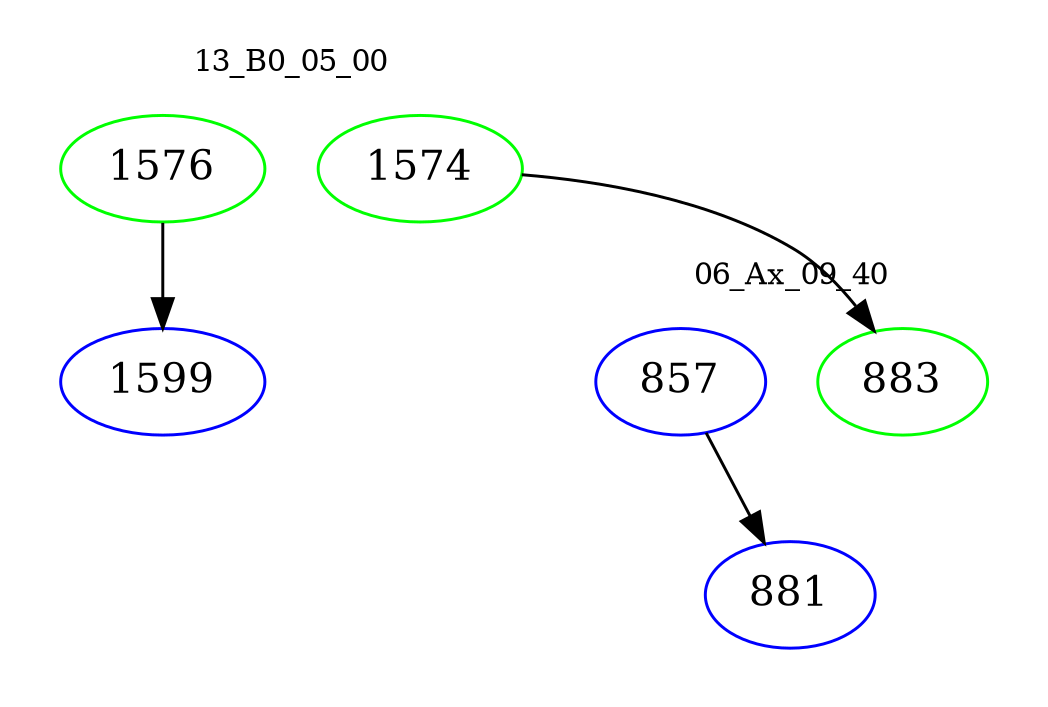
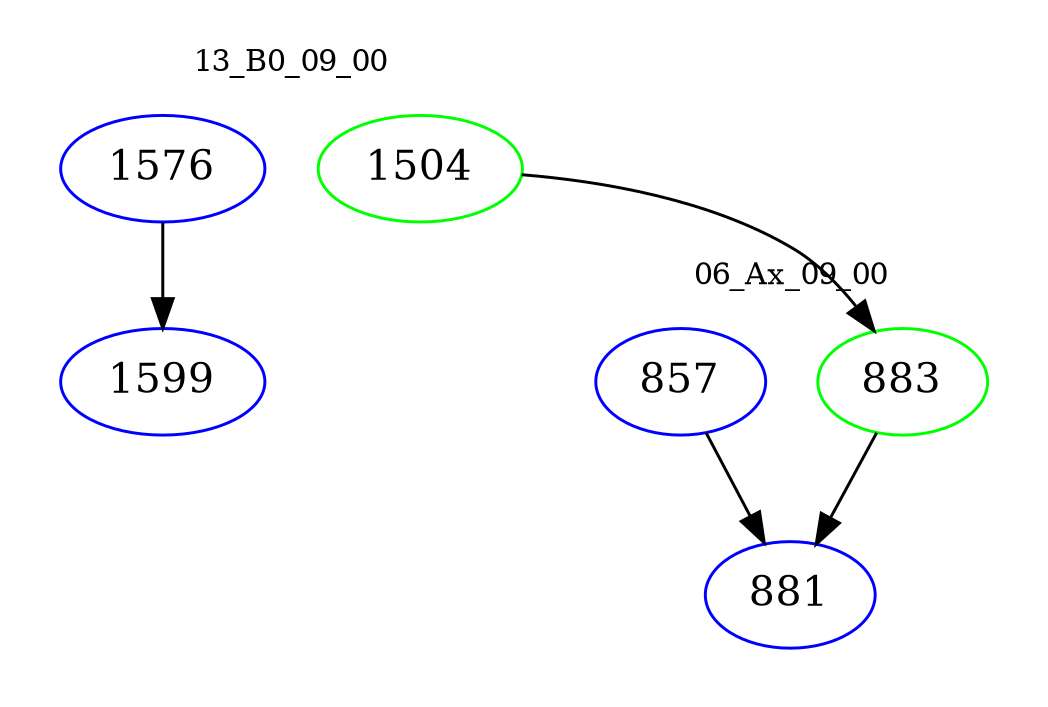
cluster "13_B0_05_00": label "13_B0_05_00" -> "13_B0_09_00"
node "1576": color green -> blue
node "1574": label "1574" -> "1504"
cluster "06_Ax_09_40": label "06_Ax_09_40" -> "06_Ax_09_00"
edge "883" -> "881": added
